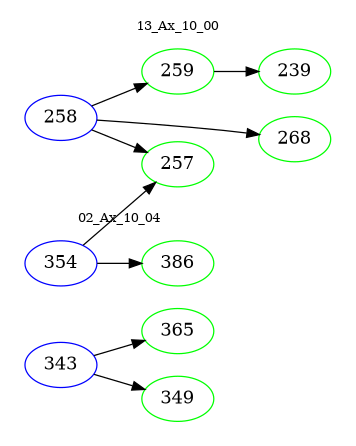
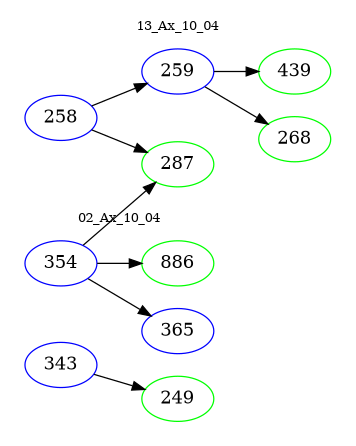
cluster "13_Ax_10_00": label "13_Ax_10_00" -> "13_Ax_10_04"
node "259": color green -> blue
node "239": label "239" -> "439"
edge "258" -> "268": now "259" -> "268"
node "257": label "257" -> "287"
node "386": label "386" -> "886"
node "365": color green -> blue
edge "343" -> "365": now "354" -> "365"
node "349": label "349" -> "249"
